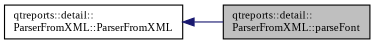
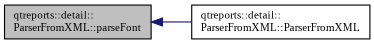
edge "qtreports::detail:: ParserFromXML::parseFont" -> "qtreports::detail:: ParserFromXML::ParserFromXML": reversed
